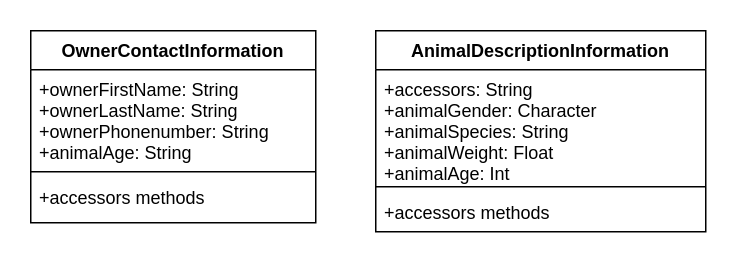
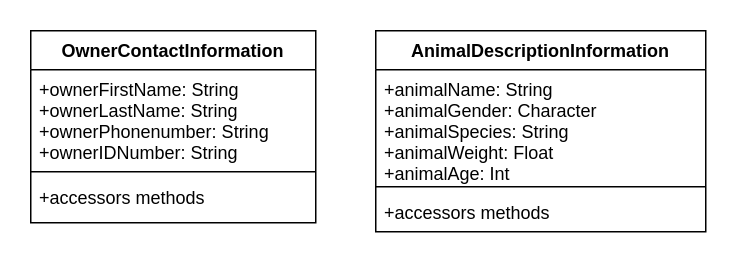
node "+ownerFirstName: String +ownerLastName: String +ownerPhonenumber: String +animalAge: String": label "+ownerFirstName: String +ownerLastName: String +ownerPhonenumber: String +animalAge: String" -> "+ownerFirstName: String +ownerLastName: String +ownerPhonenumber: String +ownerIDNumber: String"
node "+accessors: String +animalGender: Character +animalSpecies: String +animalWeight: Float +animalAge: Int": label "+accessors: String +animalGender: Character +animalSpecies: String +animalWeight: Float +animalAge: Int" -> "+animalName: String +animalGender: Character +animalSpecies: String +animalWeight: Float +animalAge: Int"
